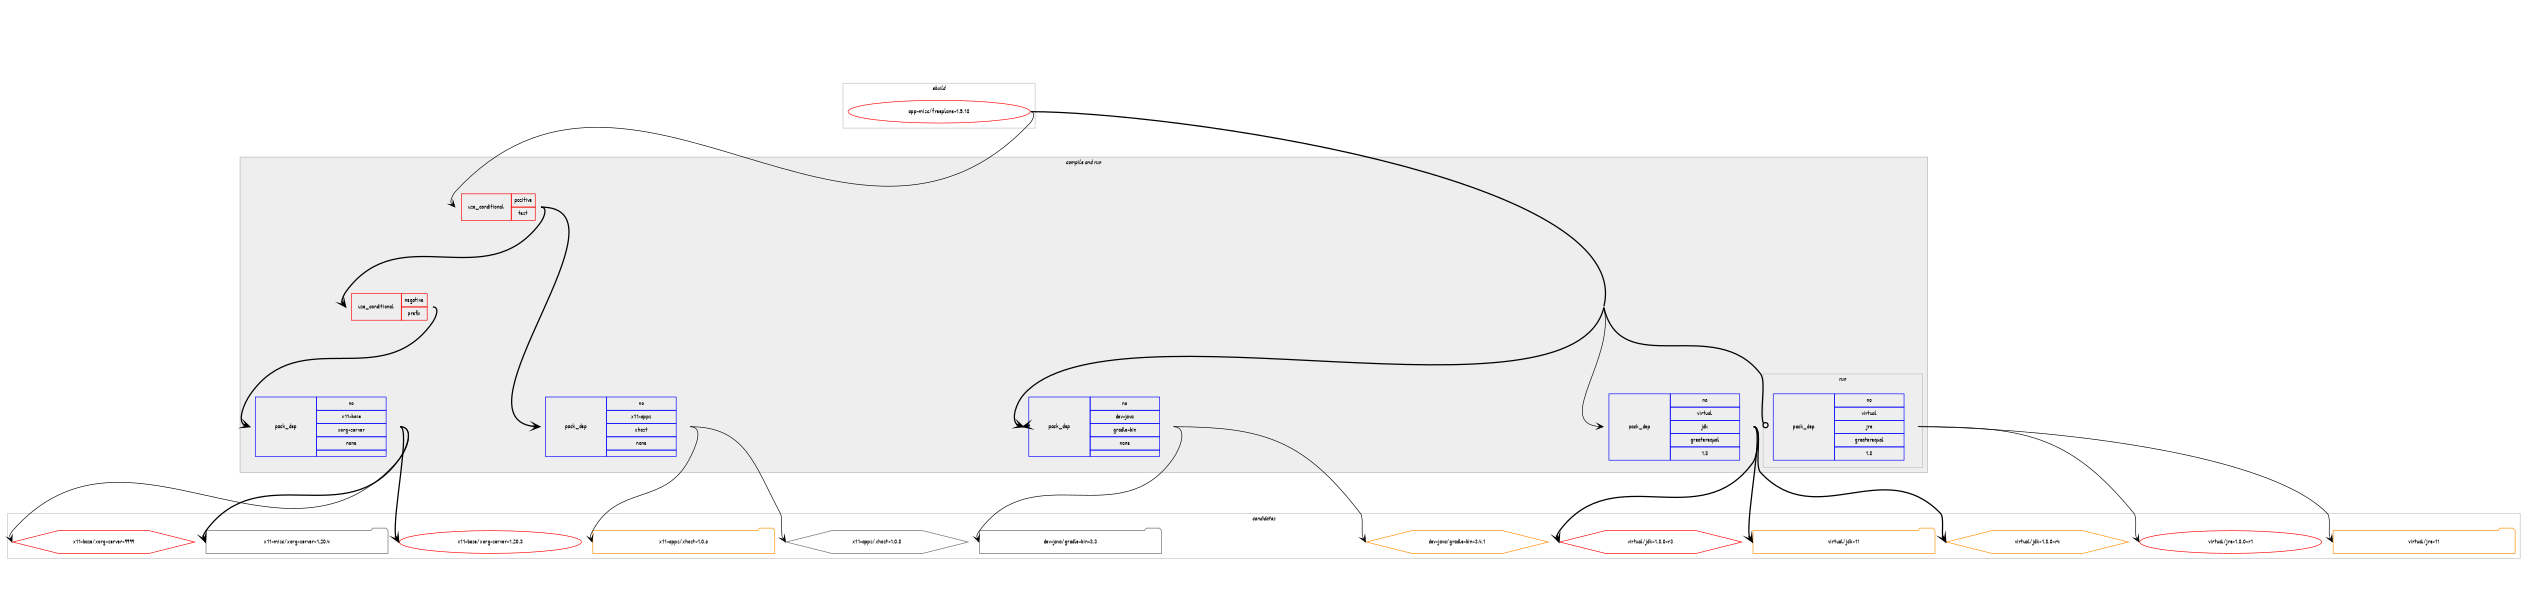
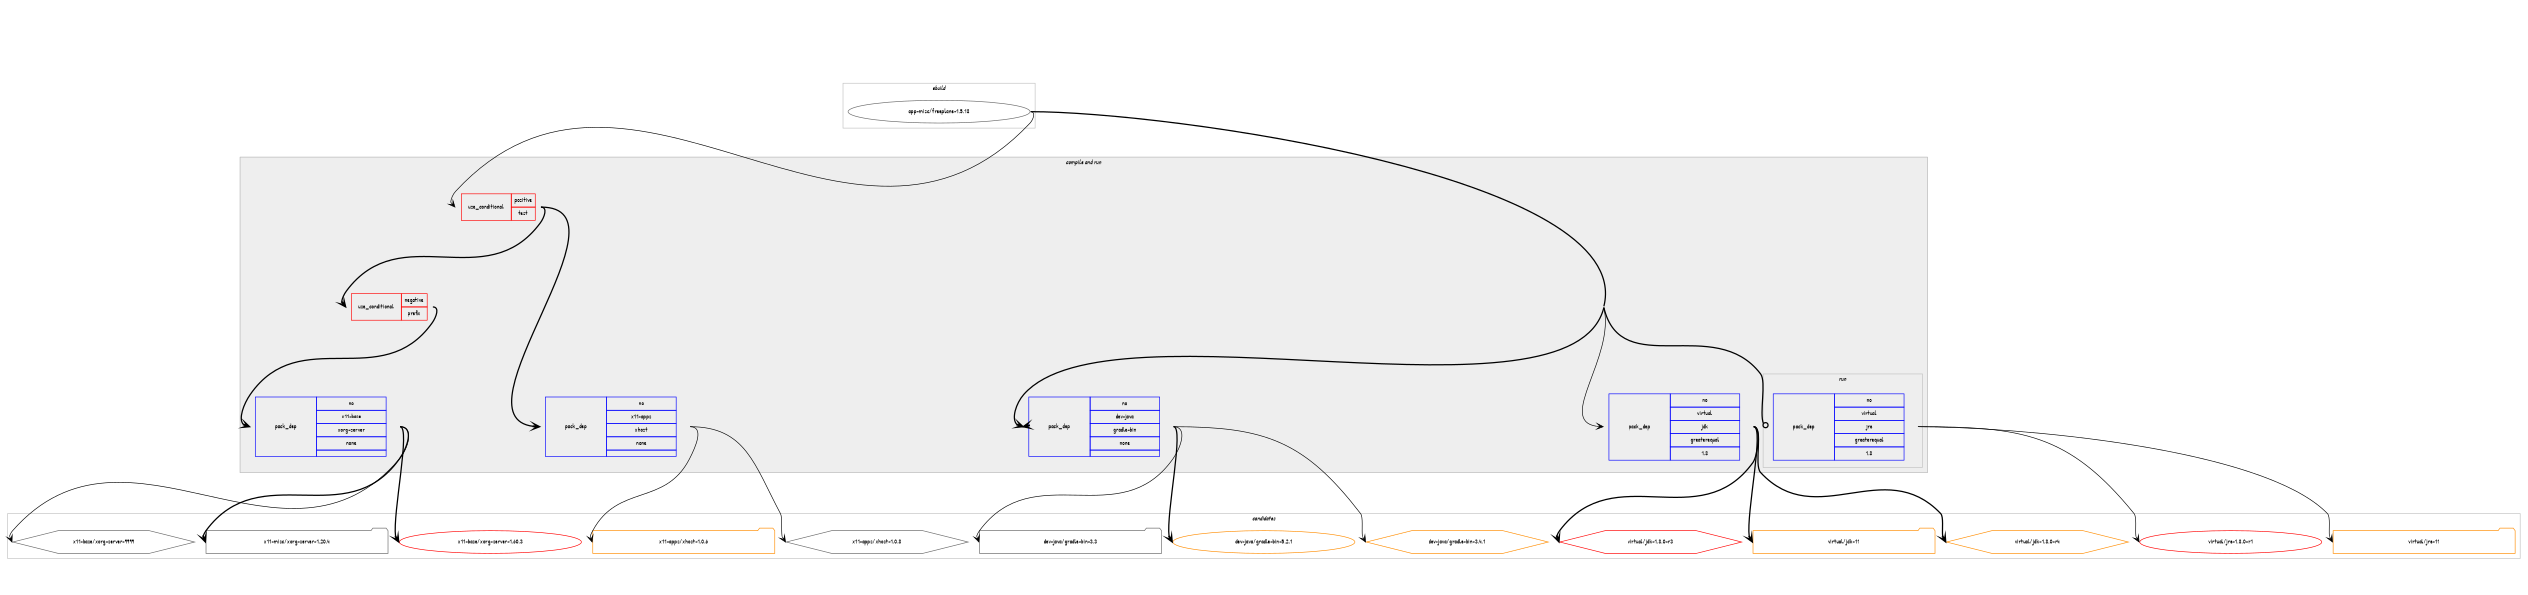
node "app-misc/freeplane-1.5.18": color red -> gray40
node "x11-base/xorg-server-9999": color red -> gray40
node "x11-base/xorg-server-1.20.3": label "x11-base/xorg-server-1.20.3" -> "x11-base/xorg-server-1.60.3"
node "dev-java/gradle-bin-5.2.1": added
